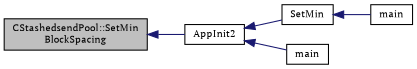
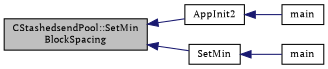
edge "SetMin" -> "AppInit2": now "SetMin" -> "CStashedsendPool::SetMin BlockSpacing"
